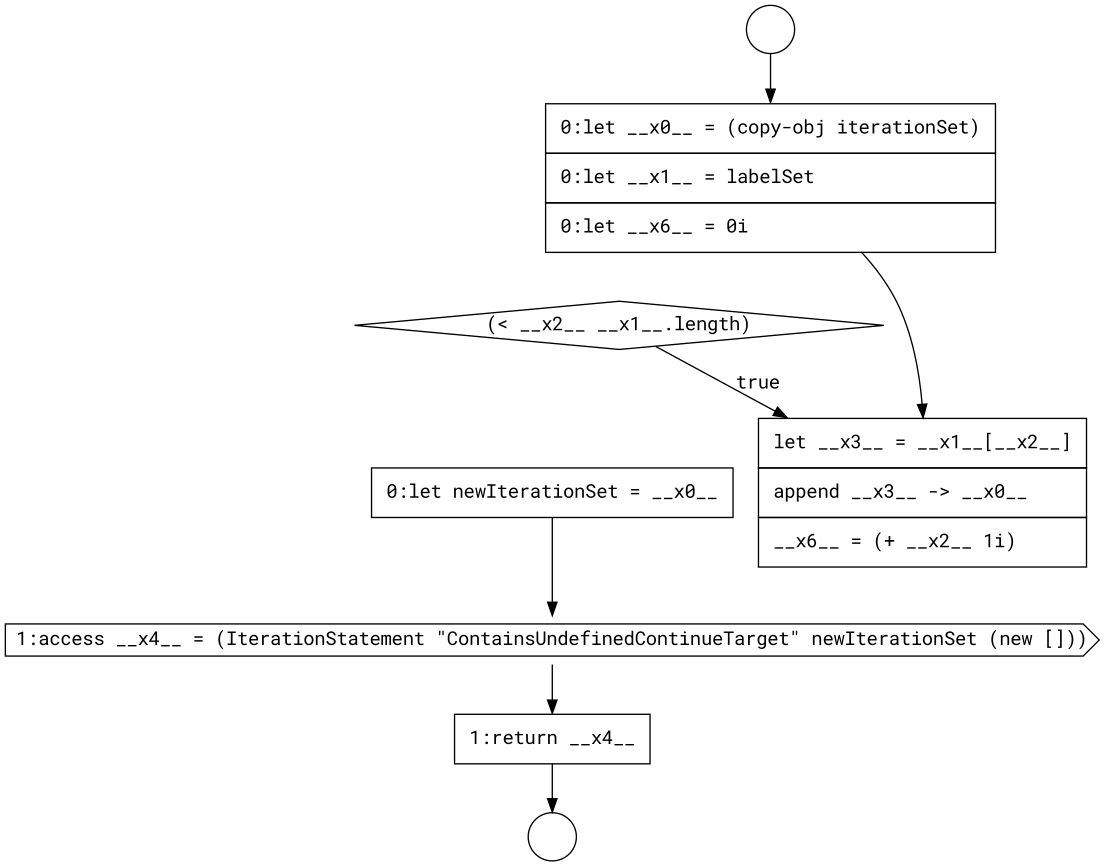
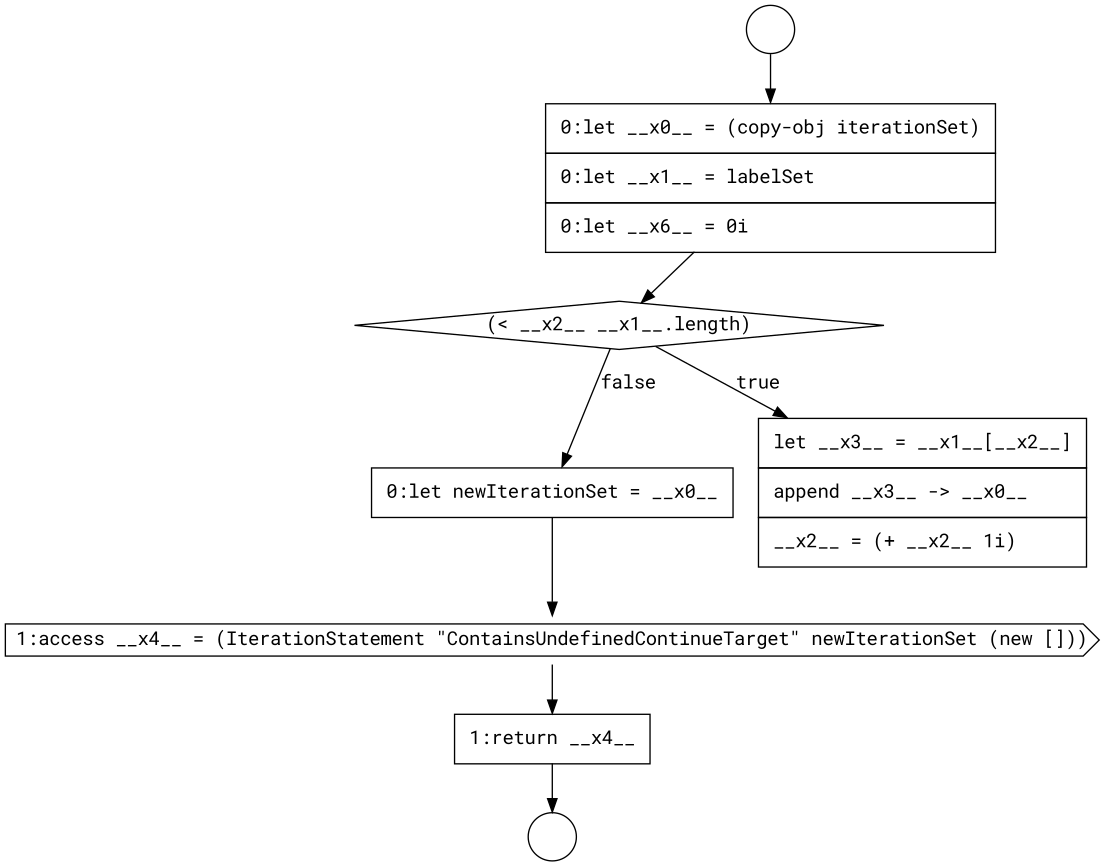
edge "0:let __x0__ = (copy-obj iterationSet)" -> "let __x3__ = __x1__[__x2__]": now "0:let __x0__ = (copy-obj iterationSet)" -> "(< __x2__ __x1__.length)"
edge "(< __x2__ __x1__.length)" -> "0:let newIterationSet = __x0__": added, label "false"
node "let __x3__ = __x1__[__x2__]": text "__x6__ = (+ __x2__ 1i)" -> "__x2__ = (+ __x2__ 1i)"
